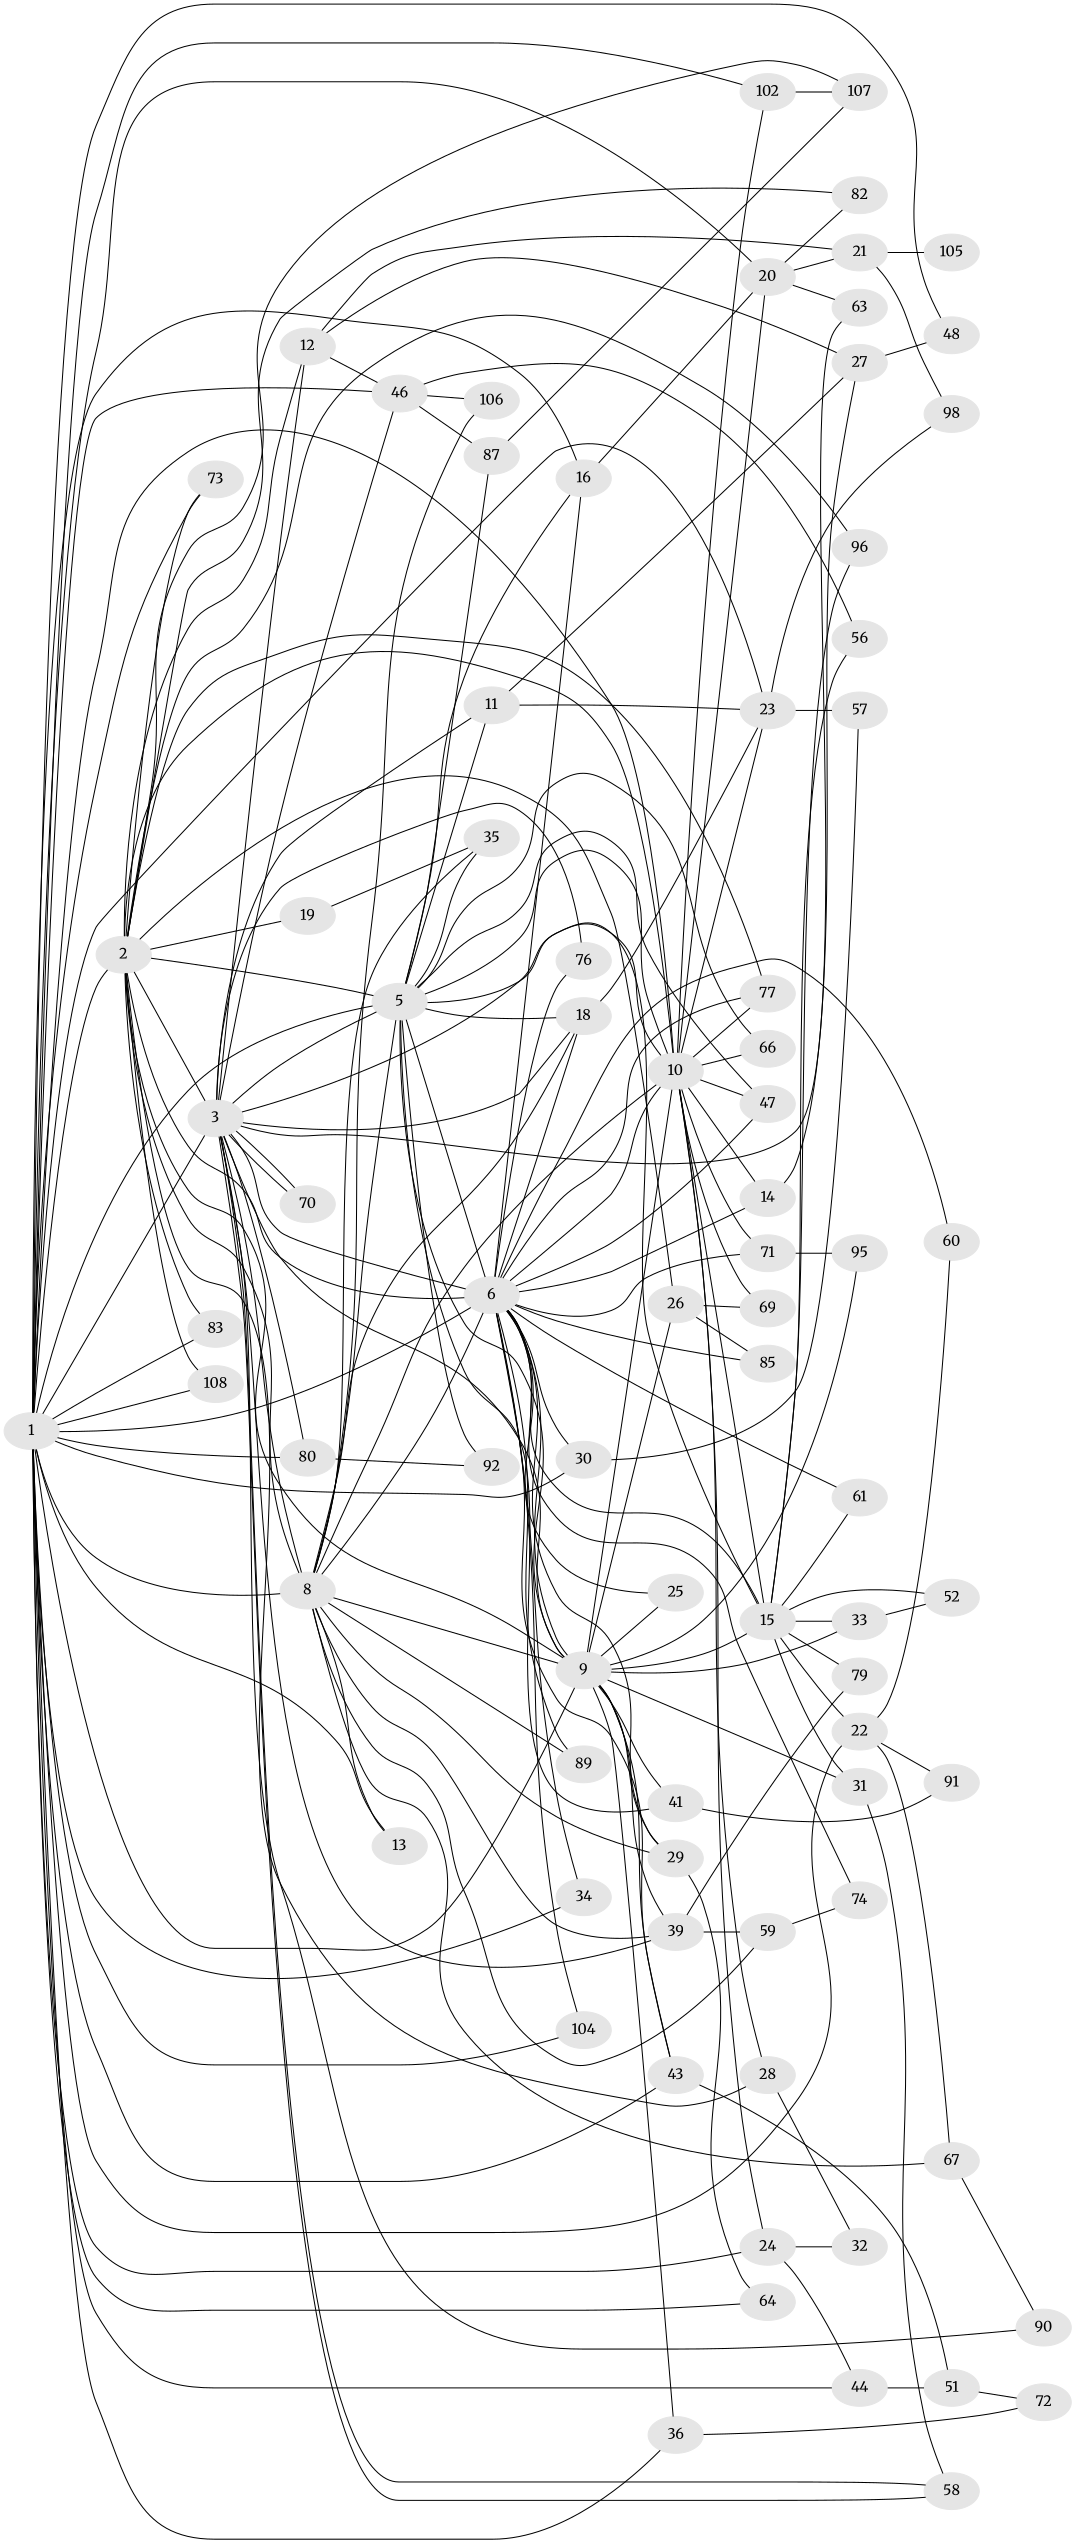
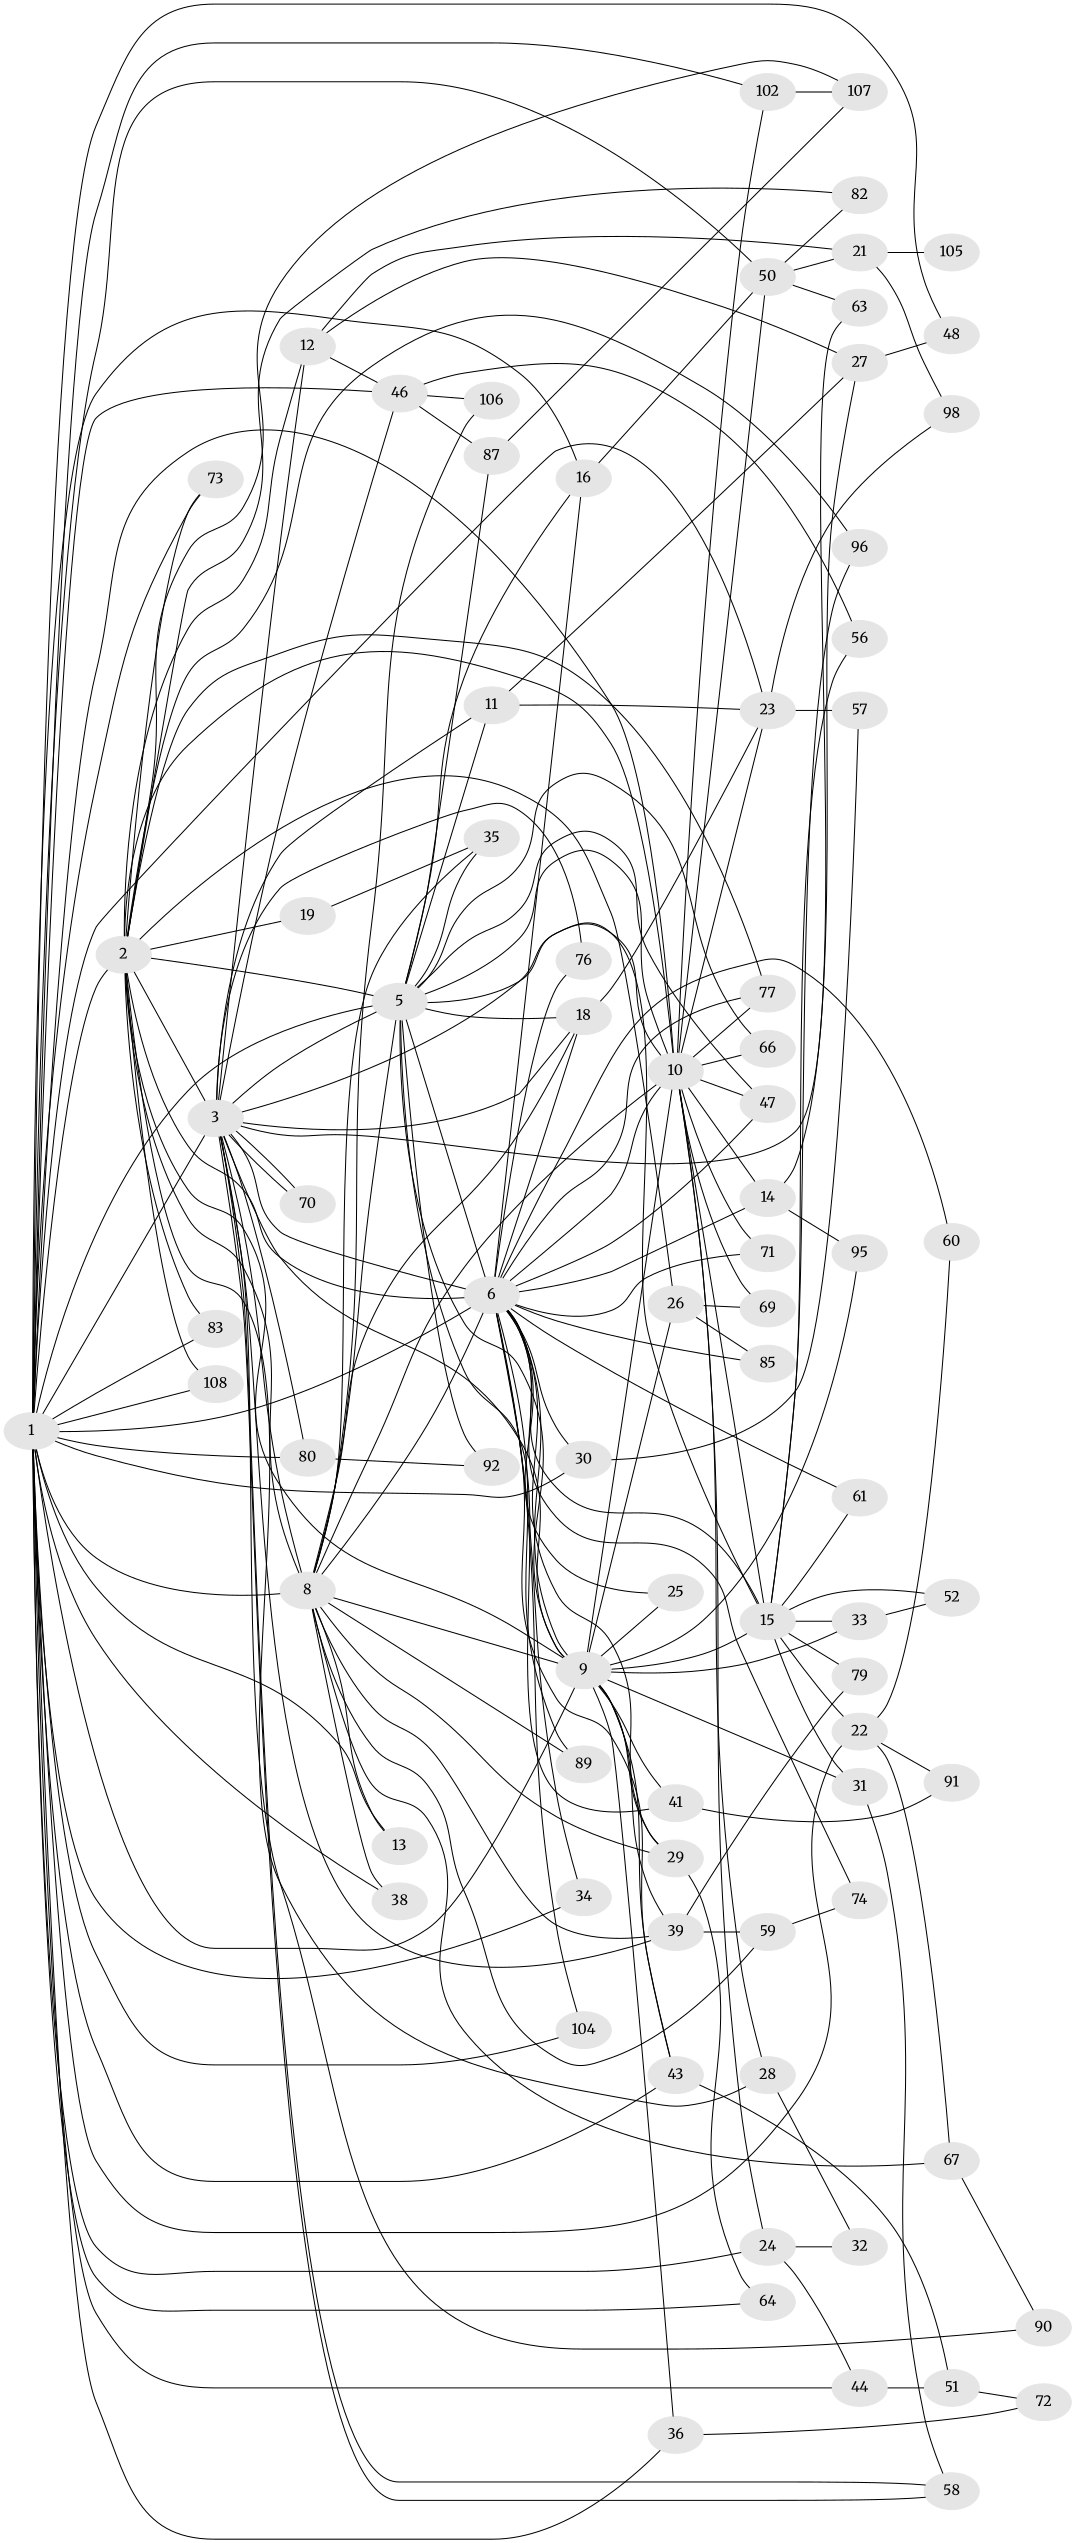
node "20": label "20" -> "50"
edge "71" -- "95": now "14" -- "95"
node "38": added
